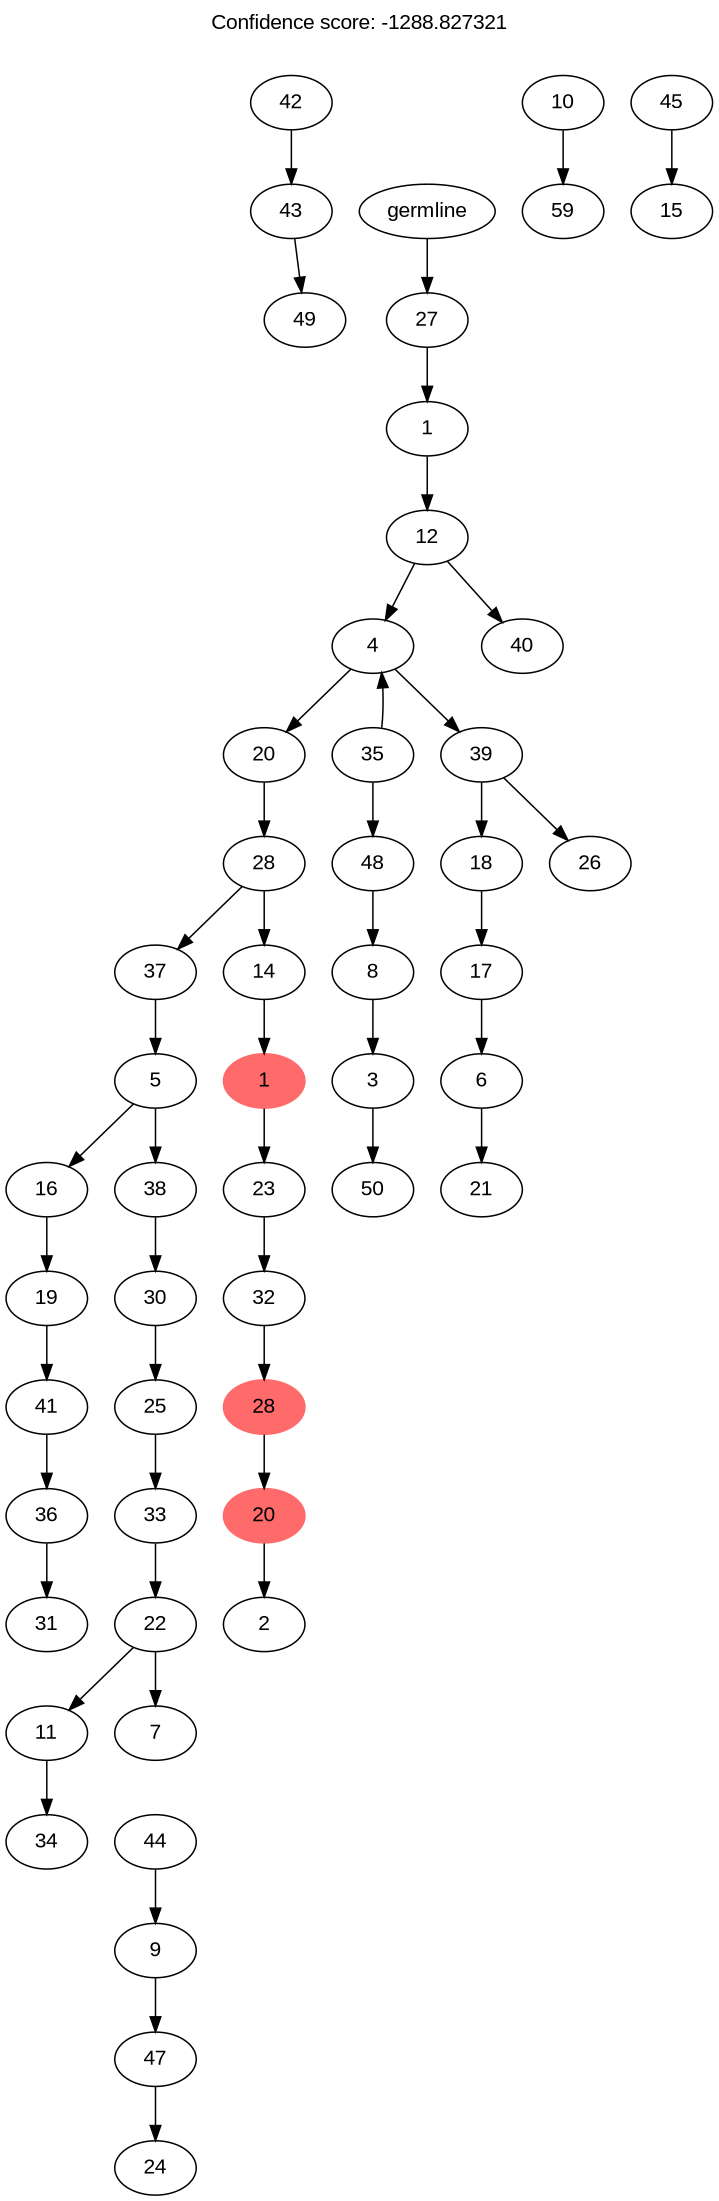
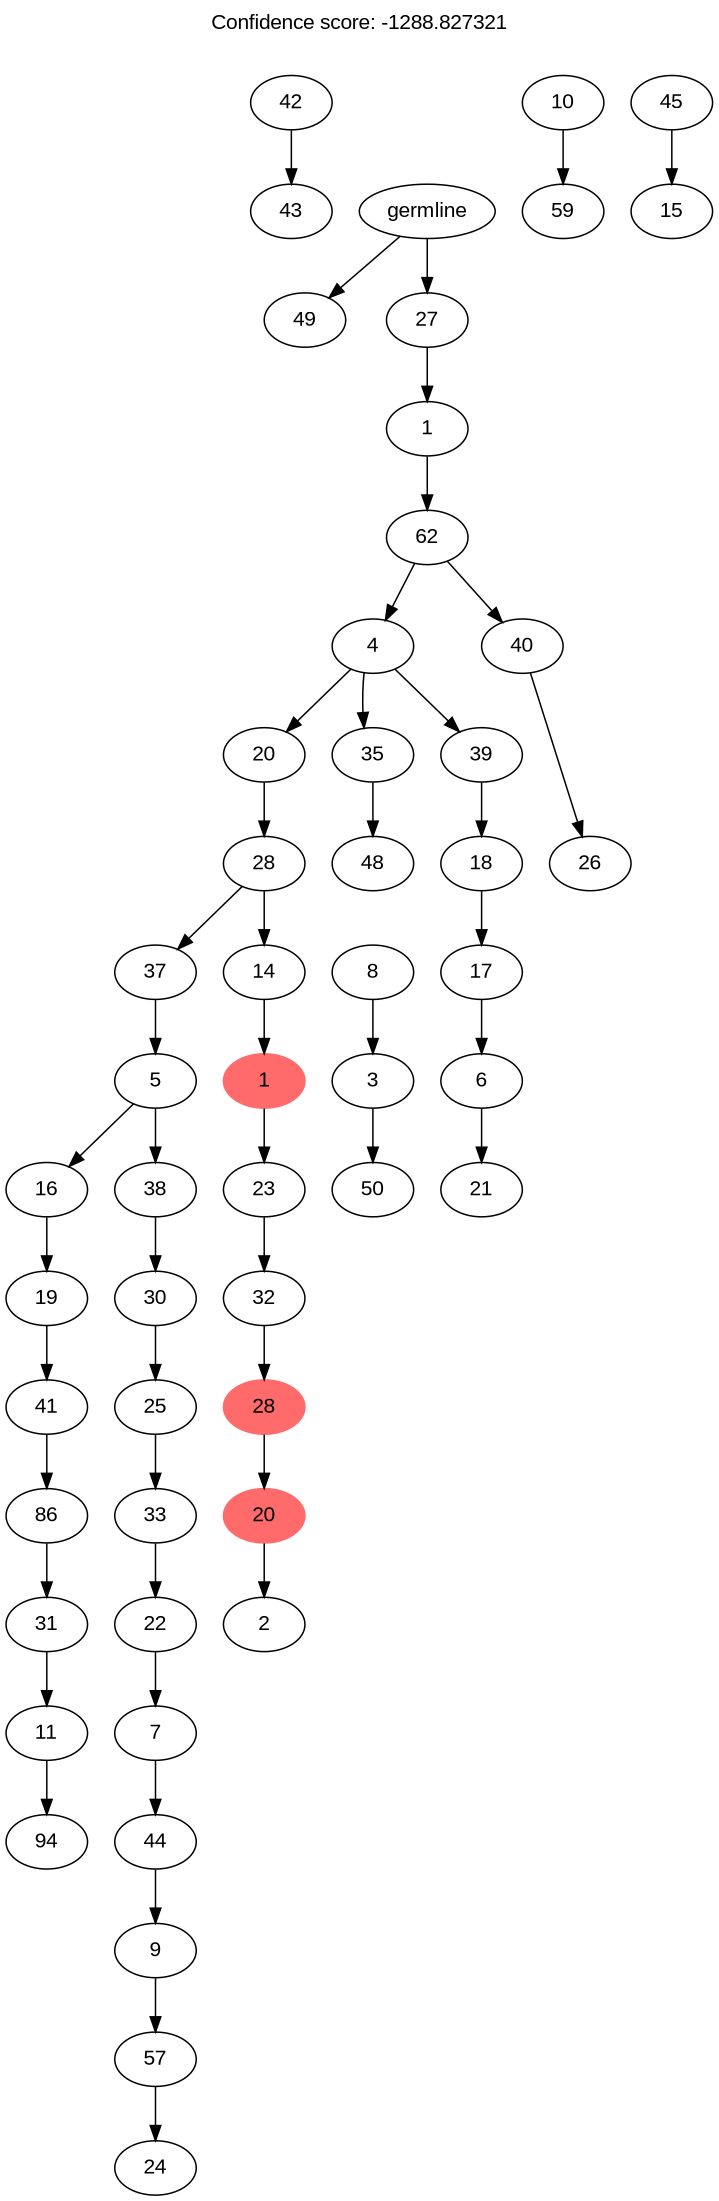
edge "43" -> "49": now "germline" -> "49"
node "12": label "12" -> "62"
edge "35" -> "4": reversed
edge "39" -> "26": now "40" -> "26"
edge "48" -> "8": removed
node "36": label "36" -> "86"
edge "22" -> "11": now "31" -> "11"
edge "7" -> "44": added
node "34": label "34" -> "94"
node "47": label "47" -> "57"
